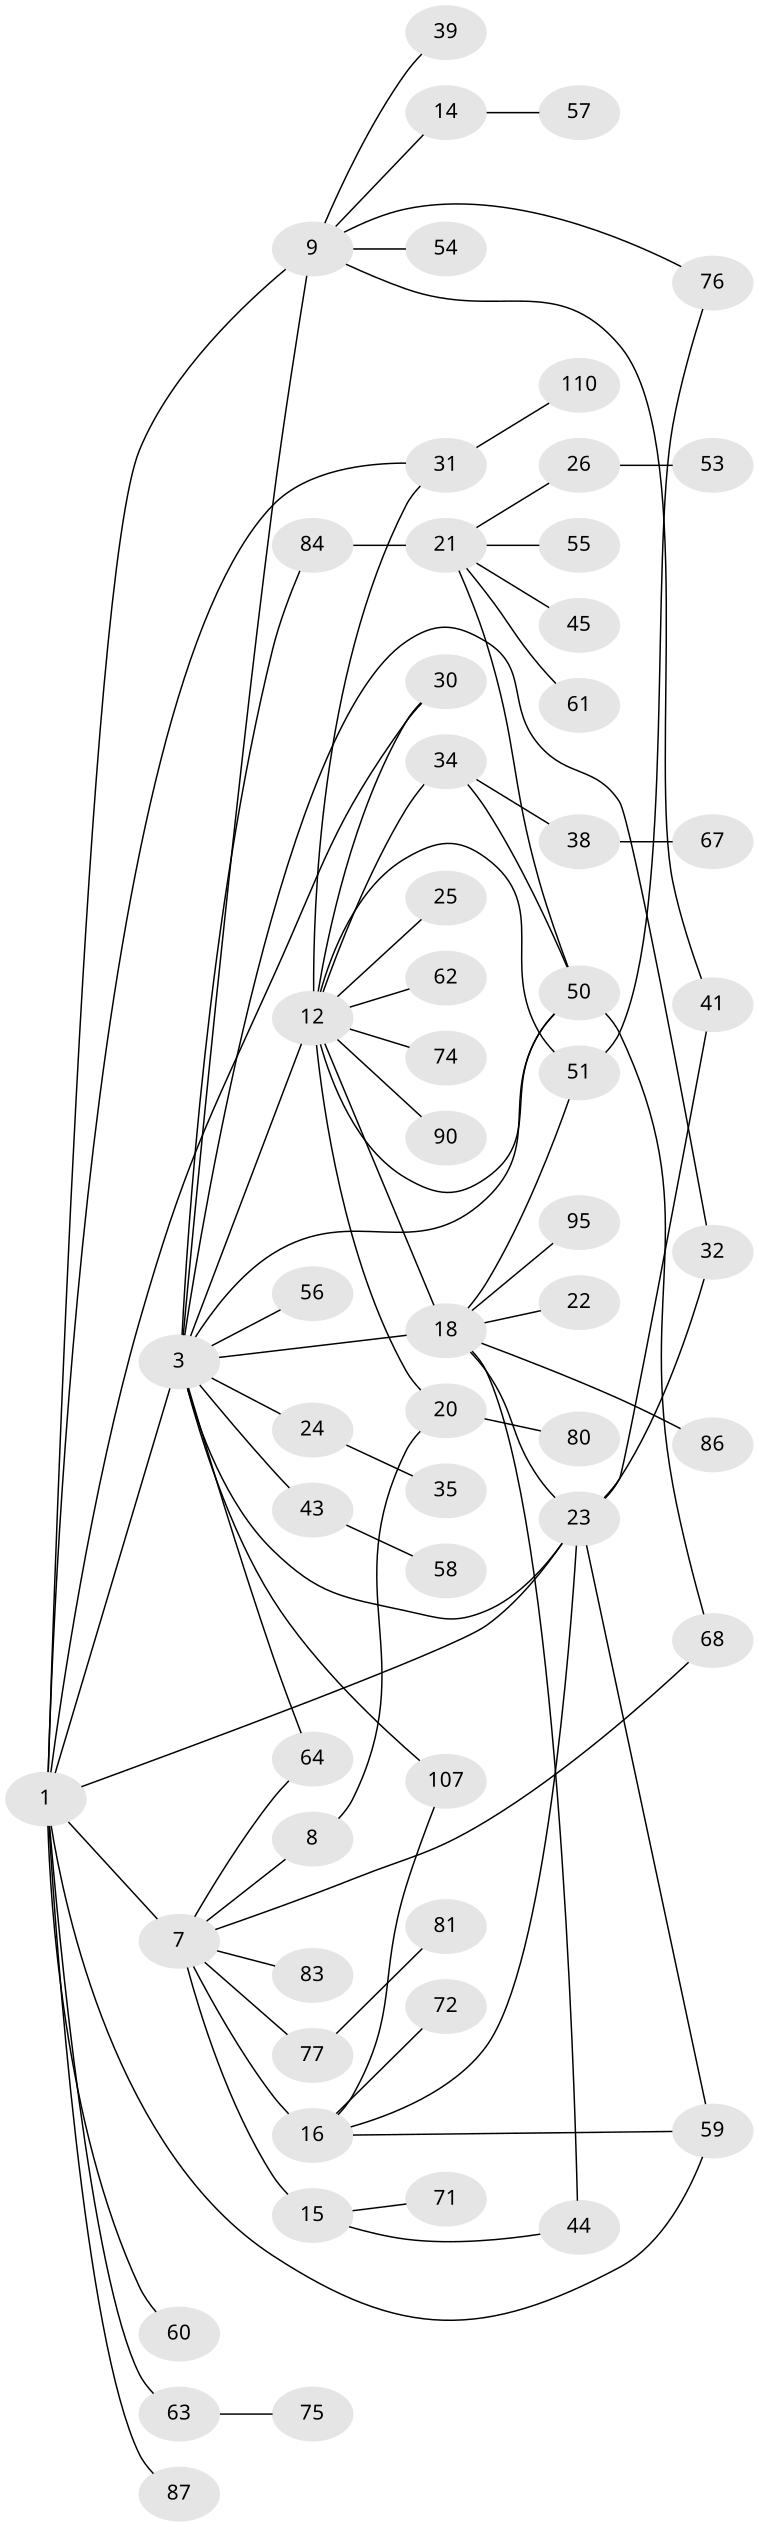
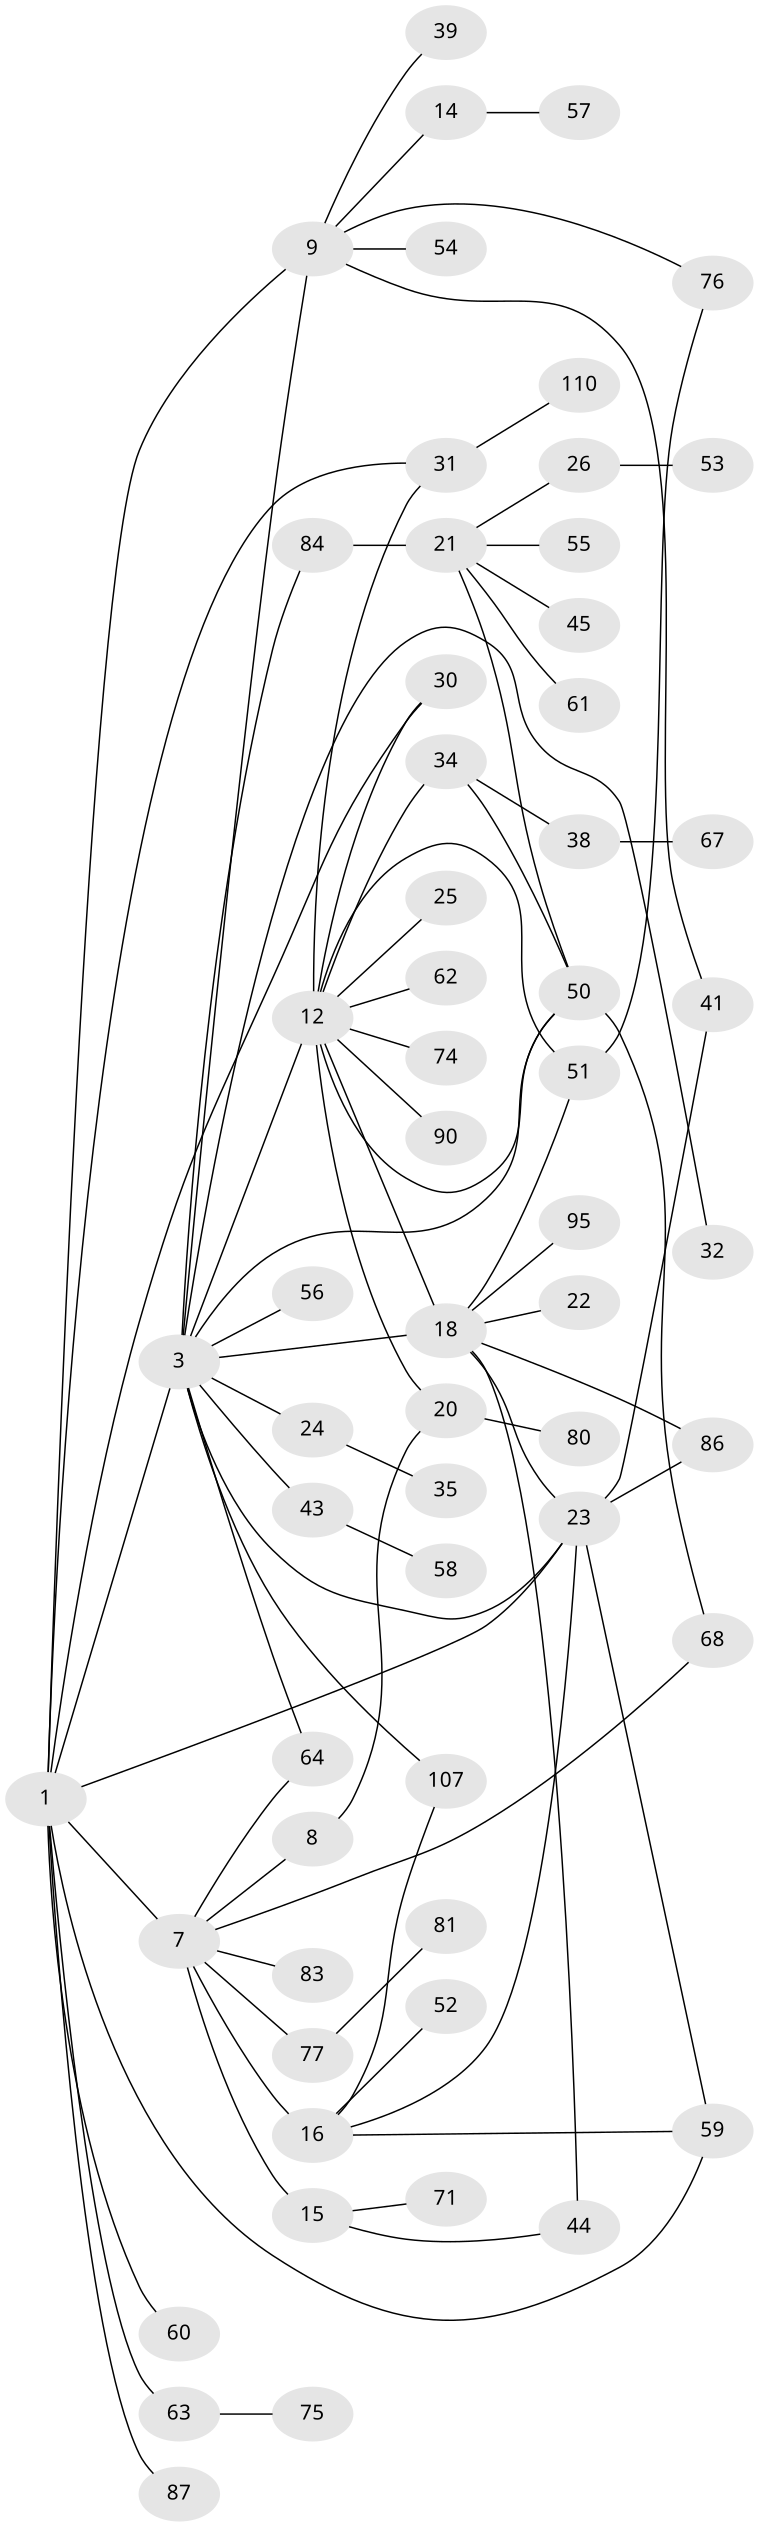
edge "32" -- "23": now "86" -- "23"
node "72": label "72" -> "52"
